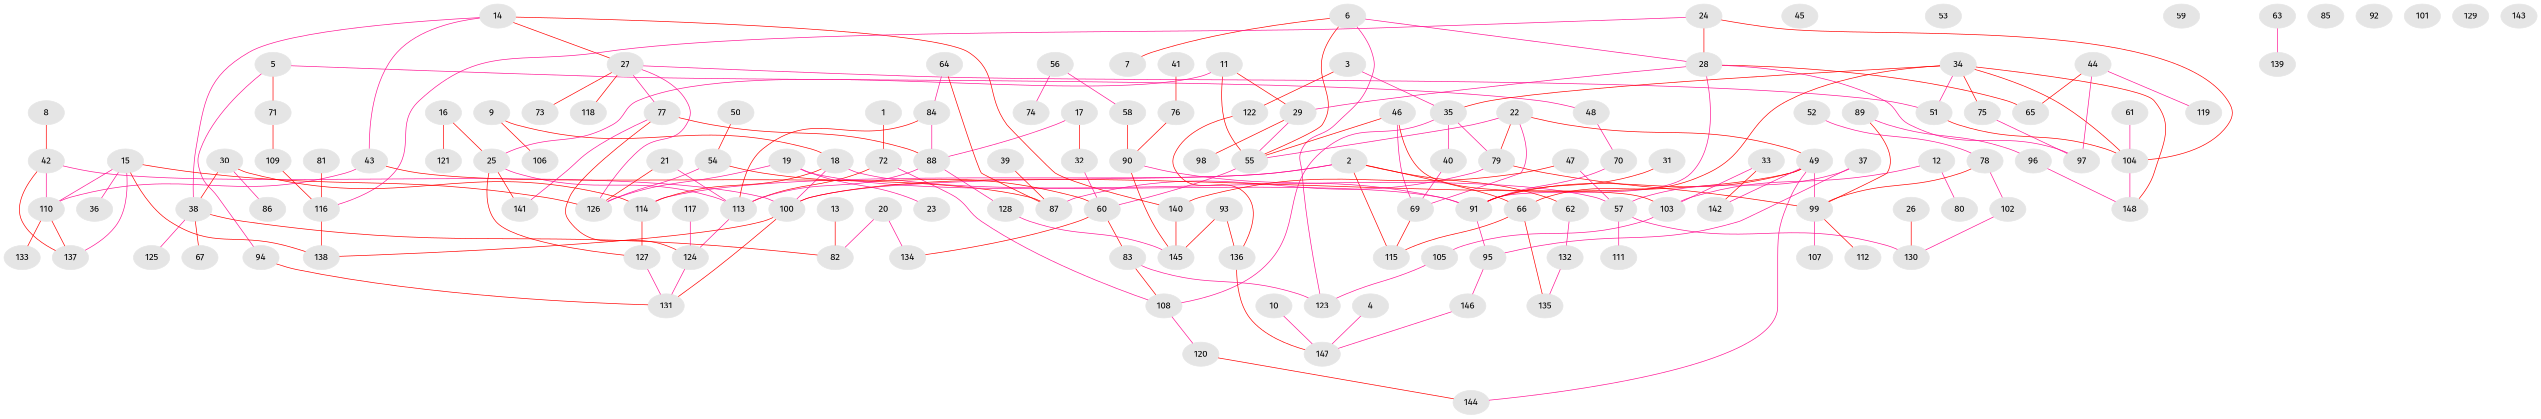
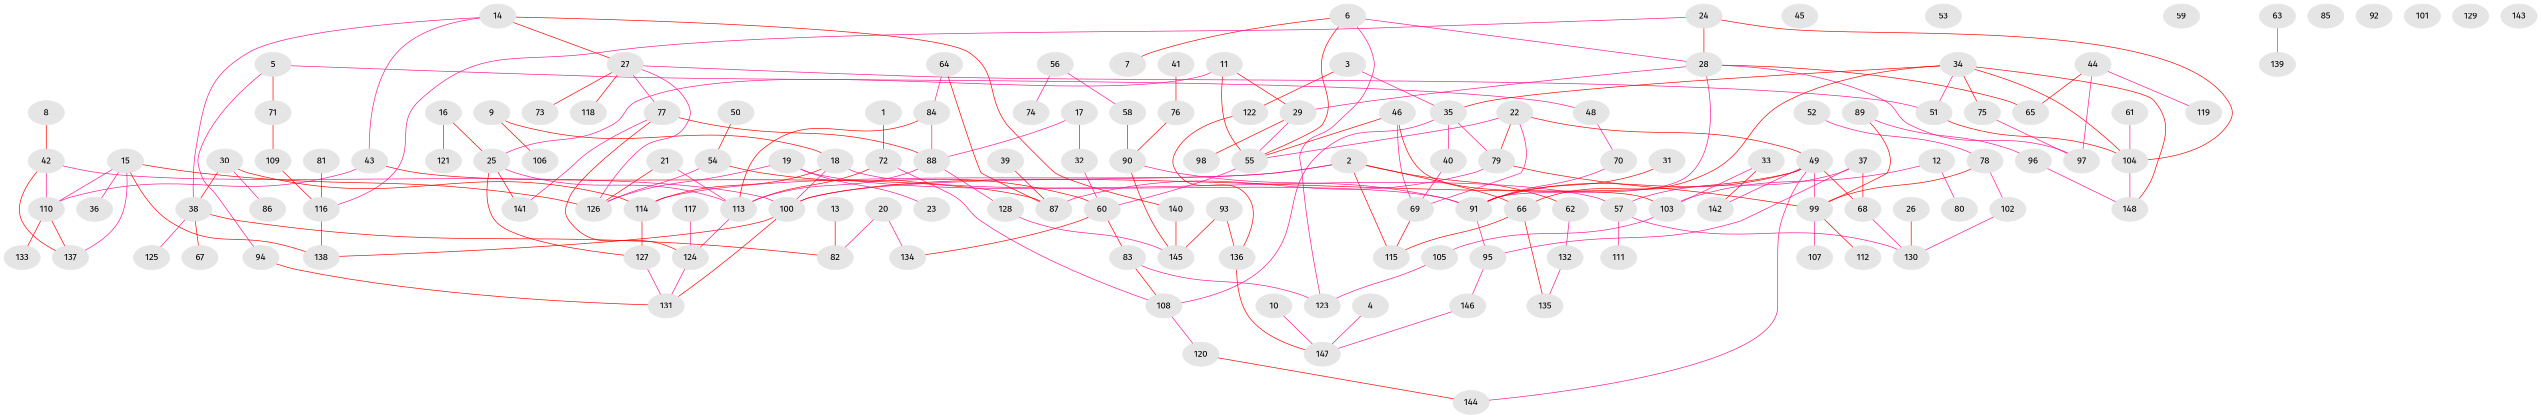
node "47": removed
node "68": added
